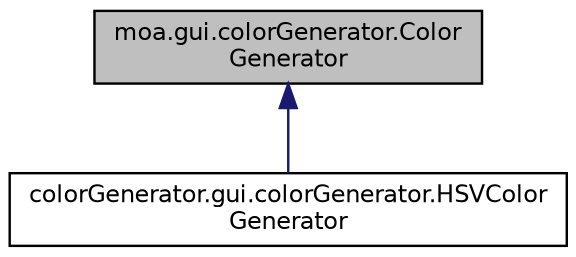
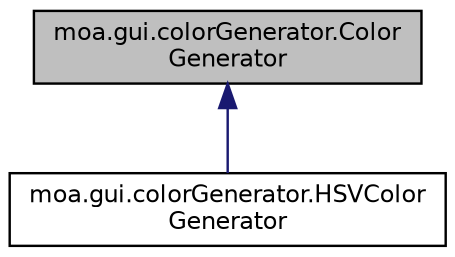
node "colorGenerator.gui.colorGenerator.HSVColor Generator": label "colorGenerator.gui.colorGenerator.HSVColor Generator" -> "moa.gui.colorGenerator.HSVColor Generator"
